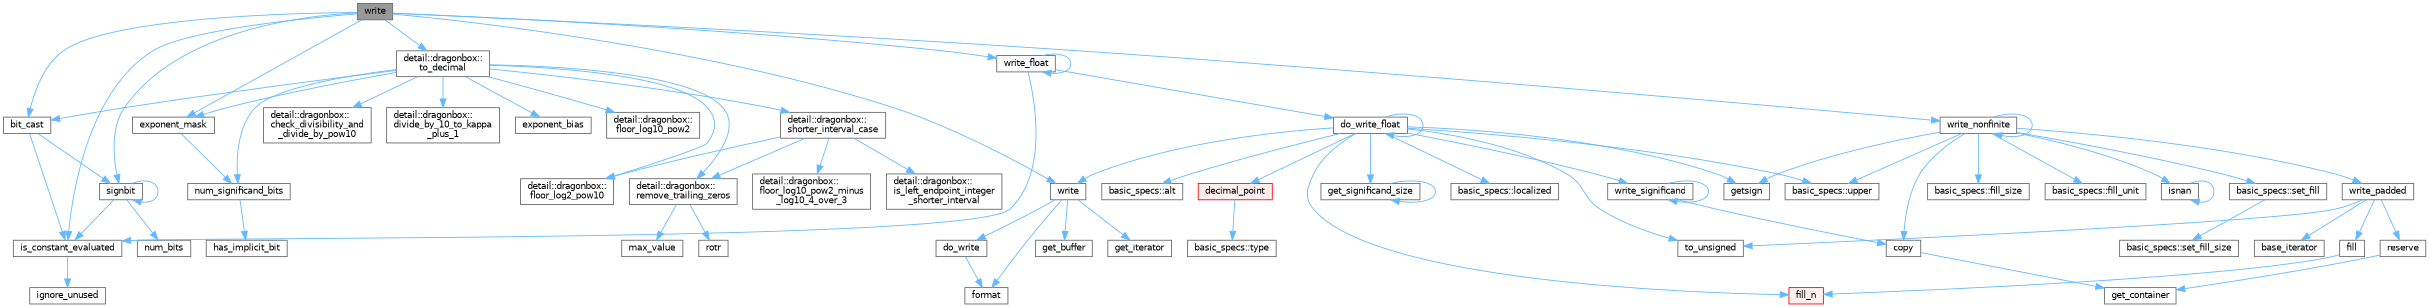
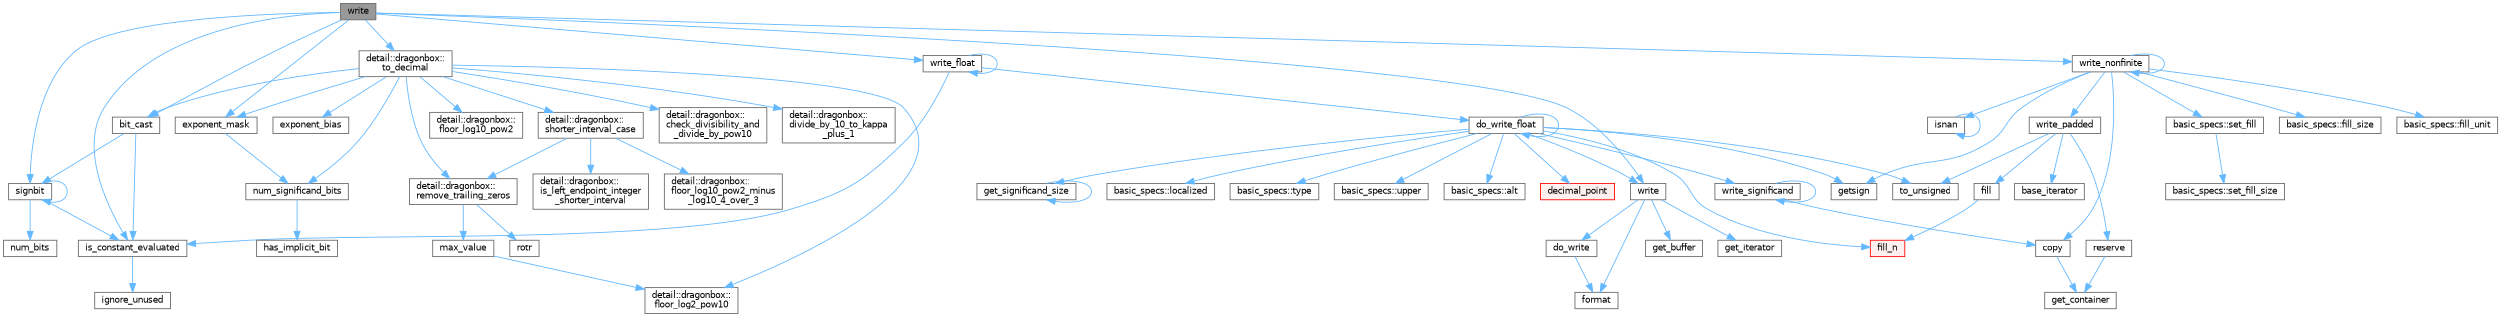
edge "detail::dragonbox:: shorter_interval_case" -> "detail::dragonbox:: floor_log2_pow10": now "max_value" -> "detail::dragonbox:: floor_log2_pow10"
edge "write_nonfinite" -> "basic_specs::upper": removed
edge "decimal_point" -> "basic_specs::type": now "do_write_float" -> "basic_specs::type"
